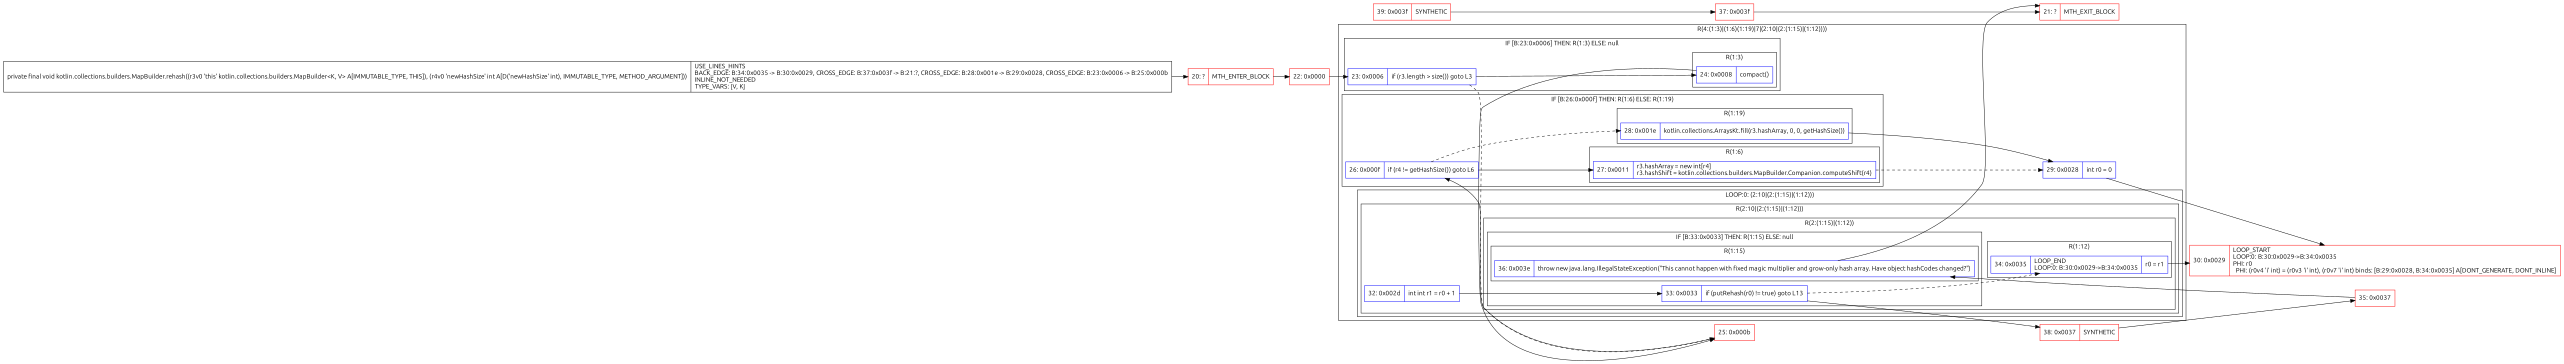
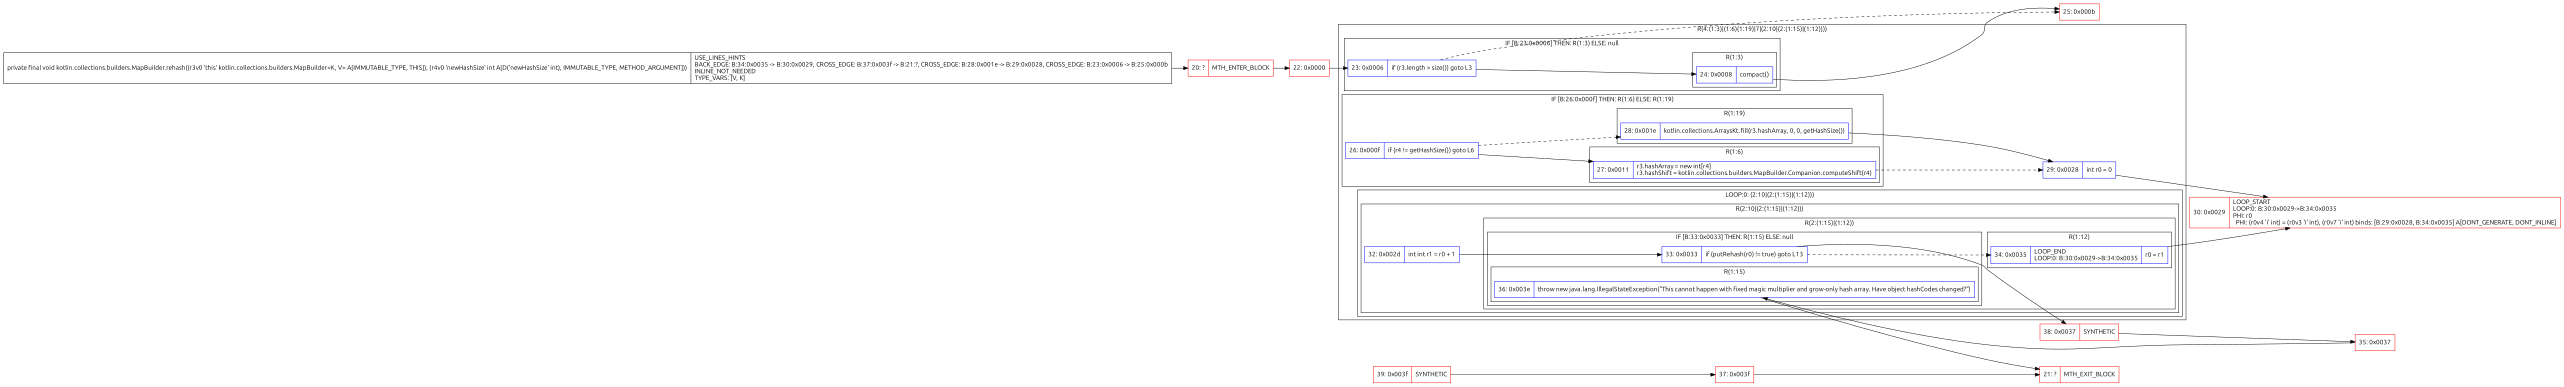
edge "25: 0x000b" -> "26: 0x000f": removed
